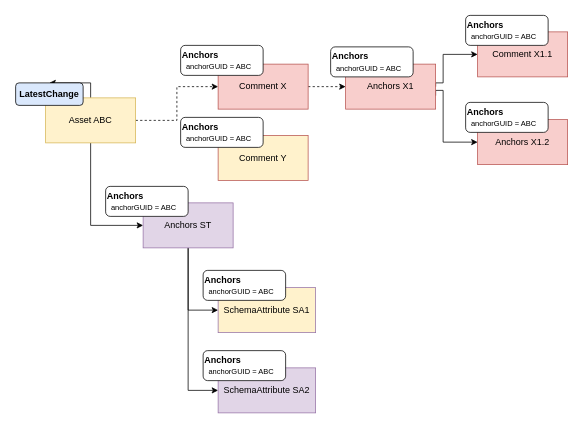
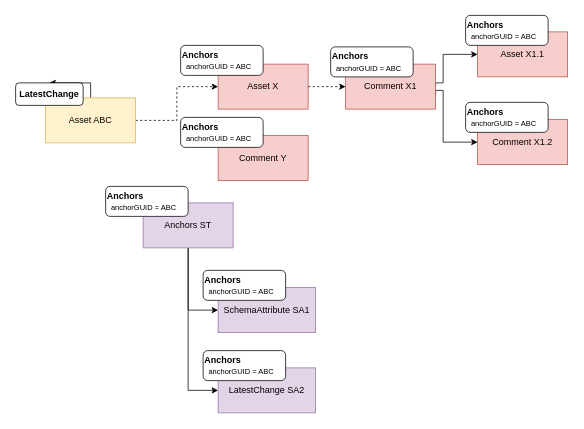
node "Comment X1.1": label "Comment X1.1" -> "Asset X1.1"
node "Comment X": label "Comment X" -> "Asset X"
node "Anchors X1": label "Anchors X1" -> "Comment X1"
node "LatestChange": fillcolor #dae8fc -> #ffffff
node "Anchors X1.2": label "Anchors X1.2" -> "Comment X1.2"
node "Comment Y": fillcolor #fff2cc -> #f8cecc
edge "Asset ABC" -> "Anchors ST": removed
node "SchemaAttribute SA1": fillcolor #fff2cc -> #e1d5e7
node "SchemaAttribute SA2": label "SchemaAttribute SA2" -> "LatestChange SA2"
